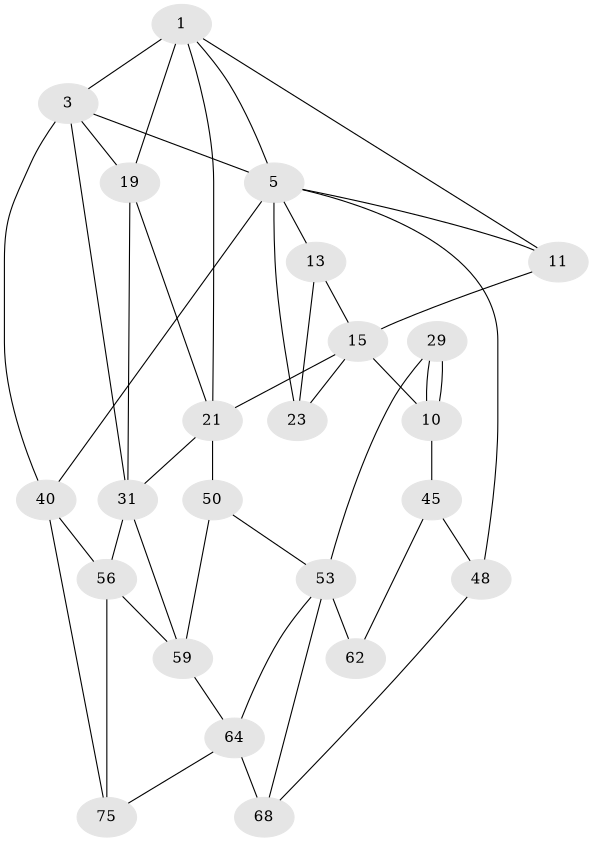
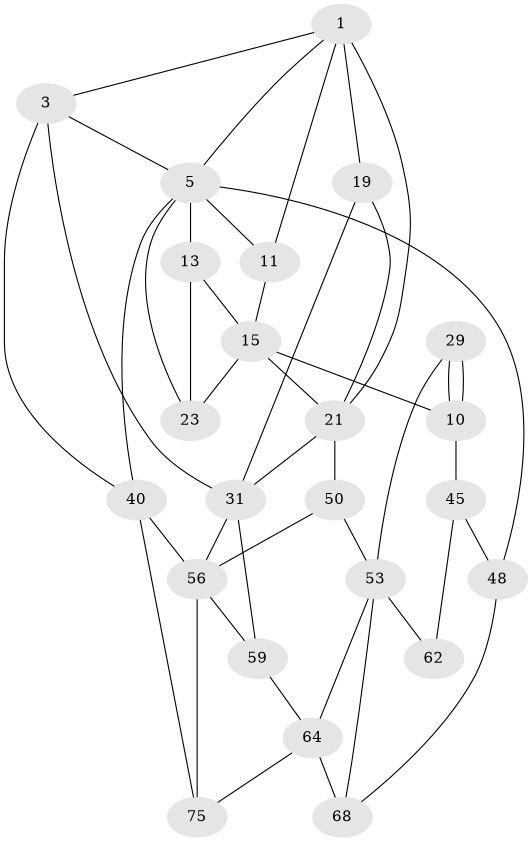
edge "3" -- "19": removed
edge "50" -- "59": now "50" -- "56"
